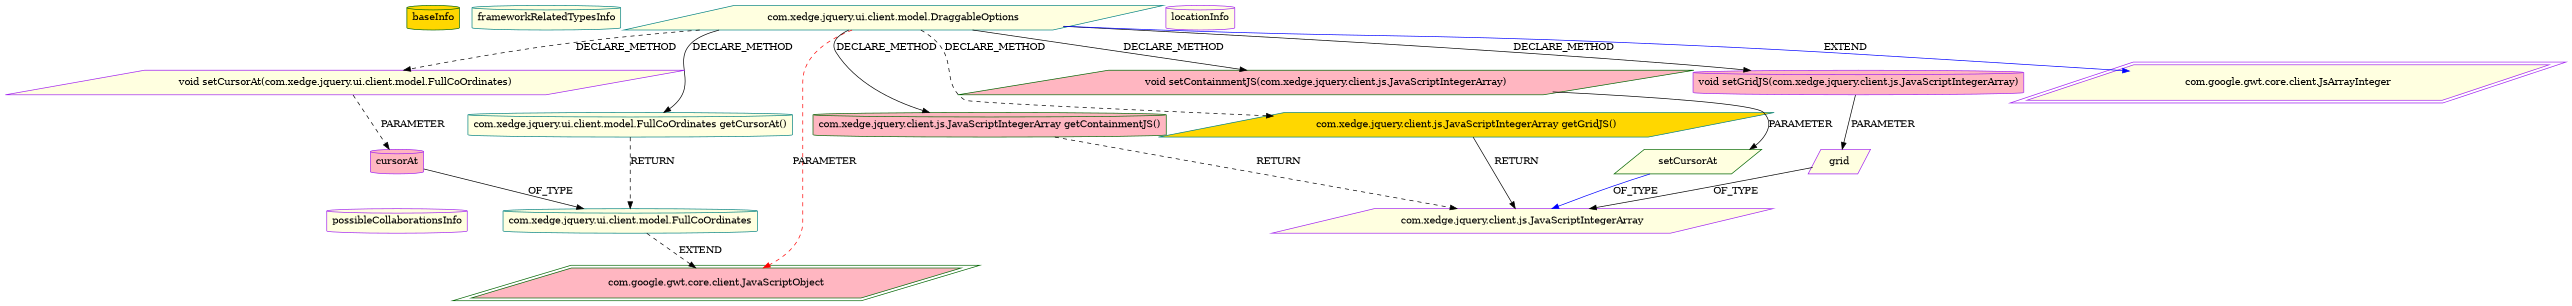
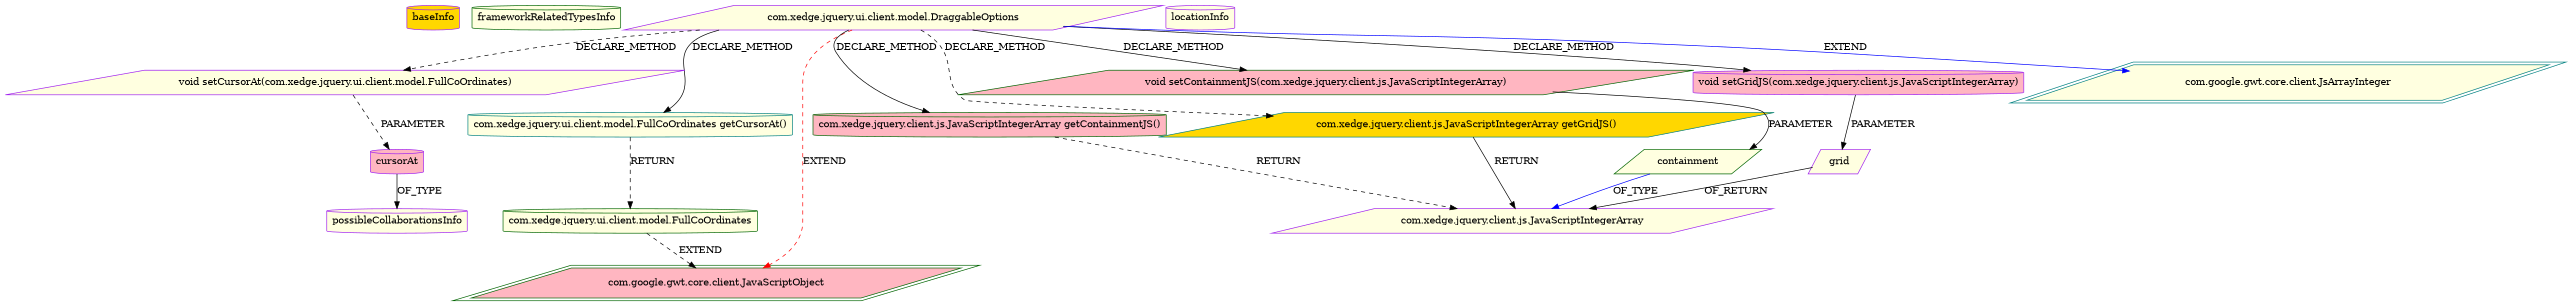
node "baseInfo": color darkgreen -> purple
node "frameworkRelatedTypesInfo": color teal -> darkgreen
node "com.xedge.jquery.ui.client.model.DraggableOptions": color teal -> purple
node "com.google.gwt.core.client.JsArrayInteger": color purple -> teal
edge "com.xedge.jquery.ui.client.model.DraggableOptions" -> "com.google.gwt.core.client.JavaScriptObject": label "PARAMETER" -> "EXTEND"
node "setCursorAt": label "setCursorAt" -> "containment"
edge "cursorAt" -> "com.xedge.jquery.ui.client.model.FullCoOrdinates": now "cursorAt" -> "possibleCollaborationsInfo"
edge "grid" -> "com.xedge.jquery.client.js.JavaScriptIntegerArray": label "OF_TYPE" -> "OF_RETURN"
node "com.xedge.jquery.ui.client.model.FullCoOrdinates": color teal -> darkgreen
